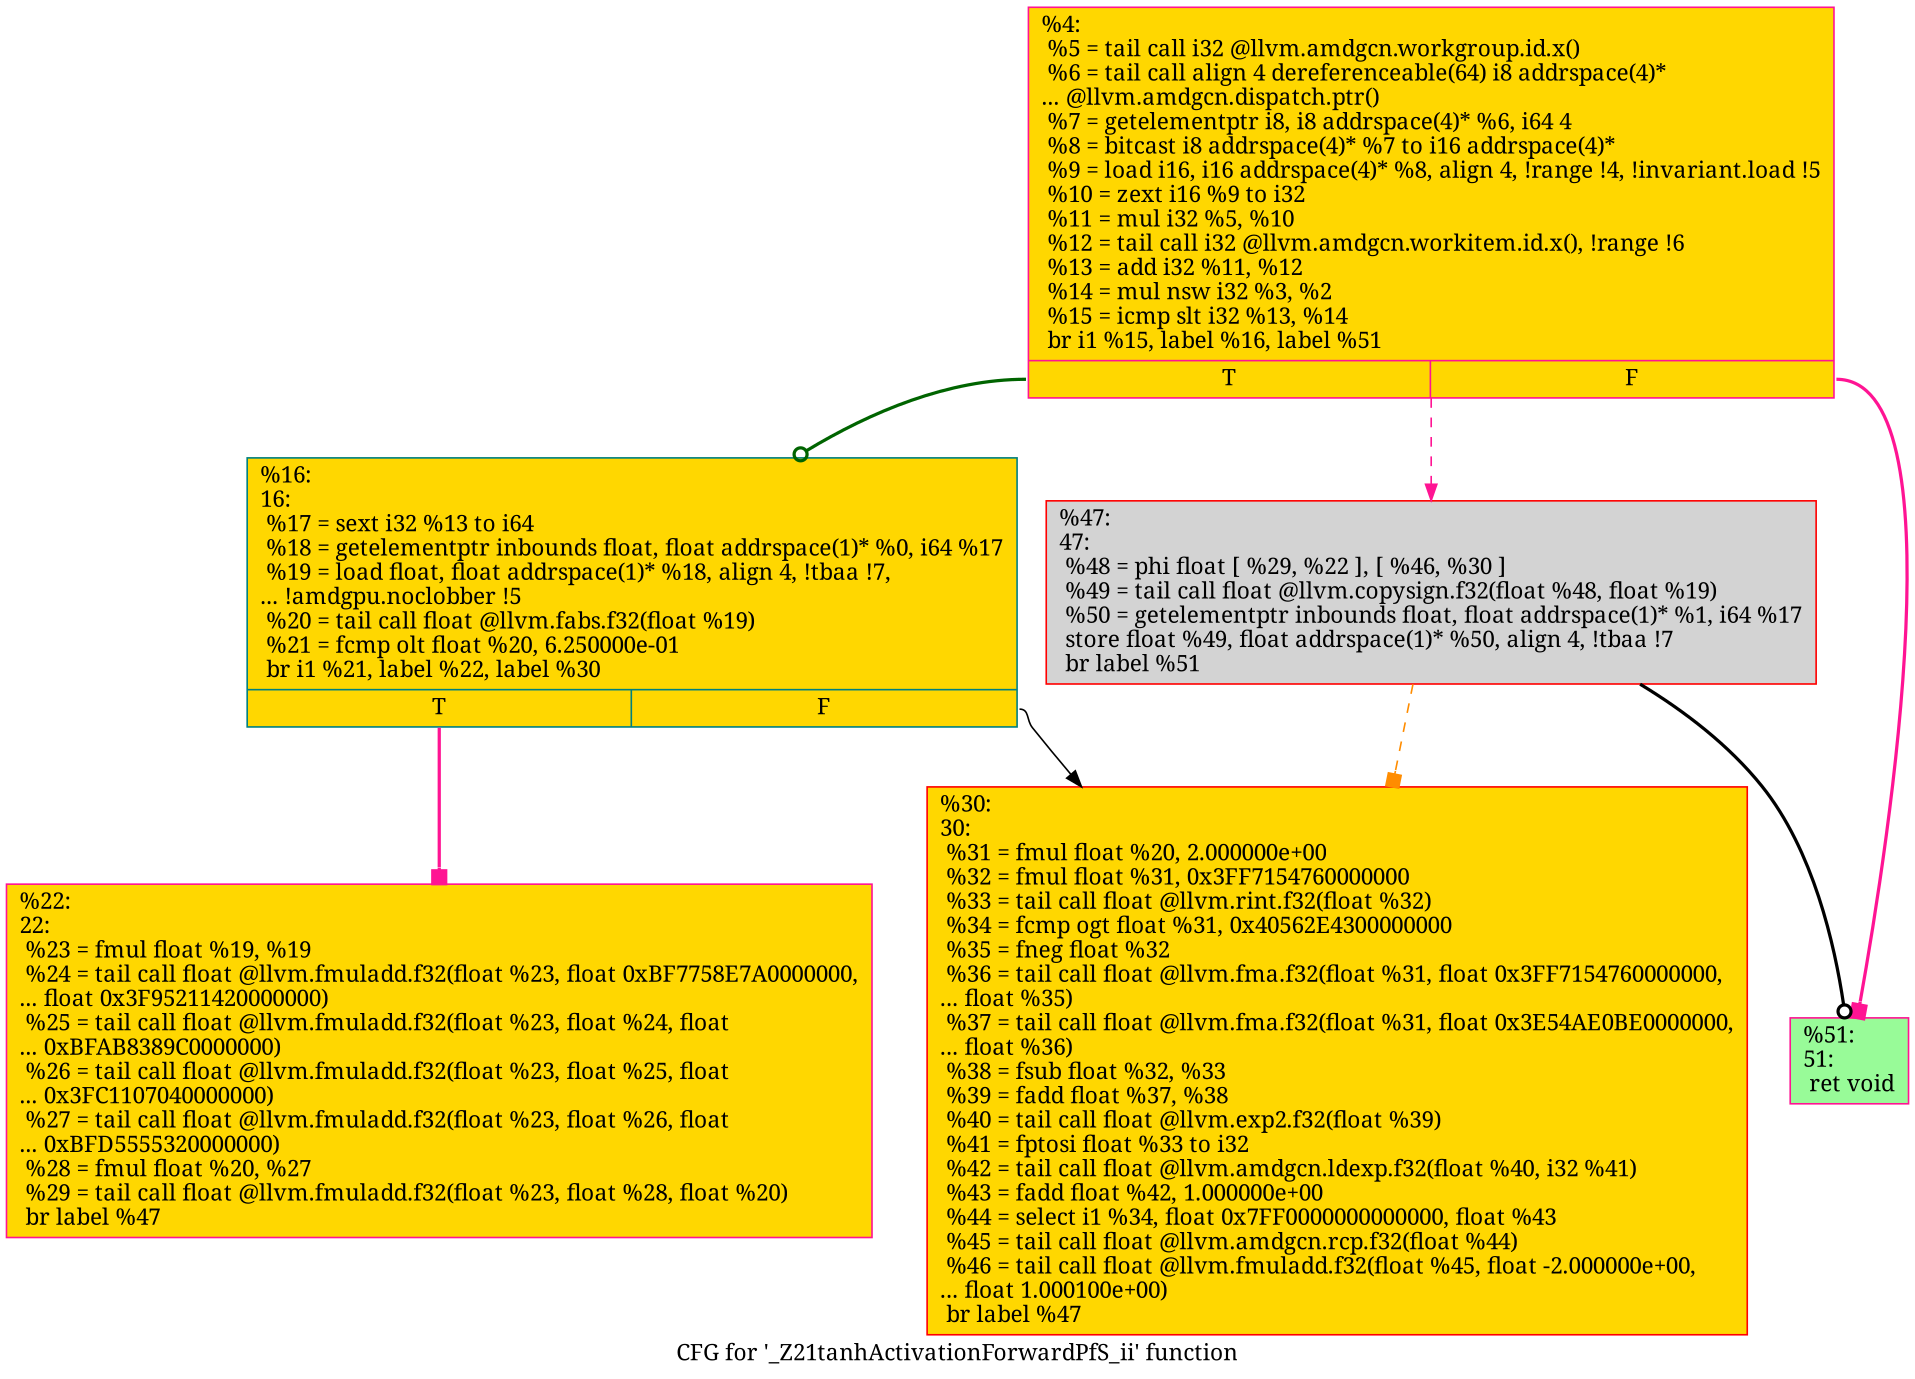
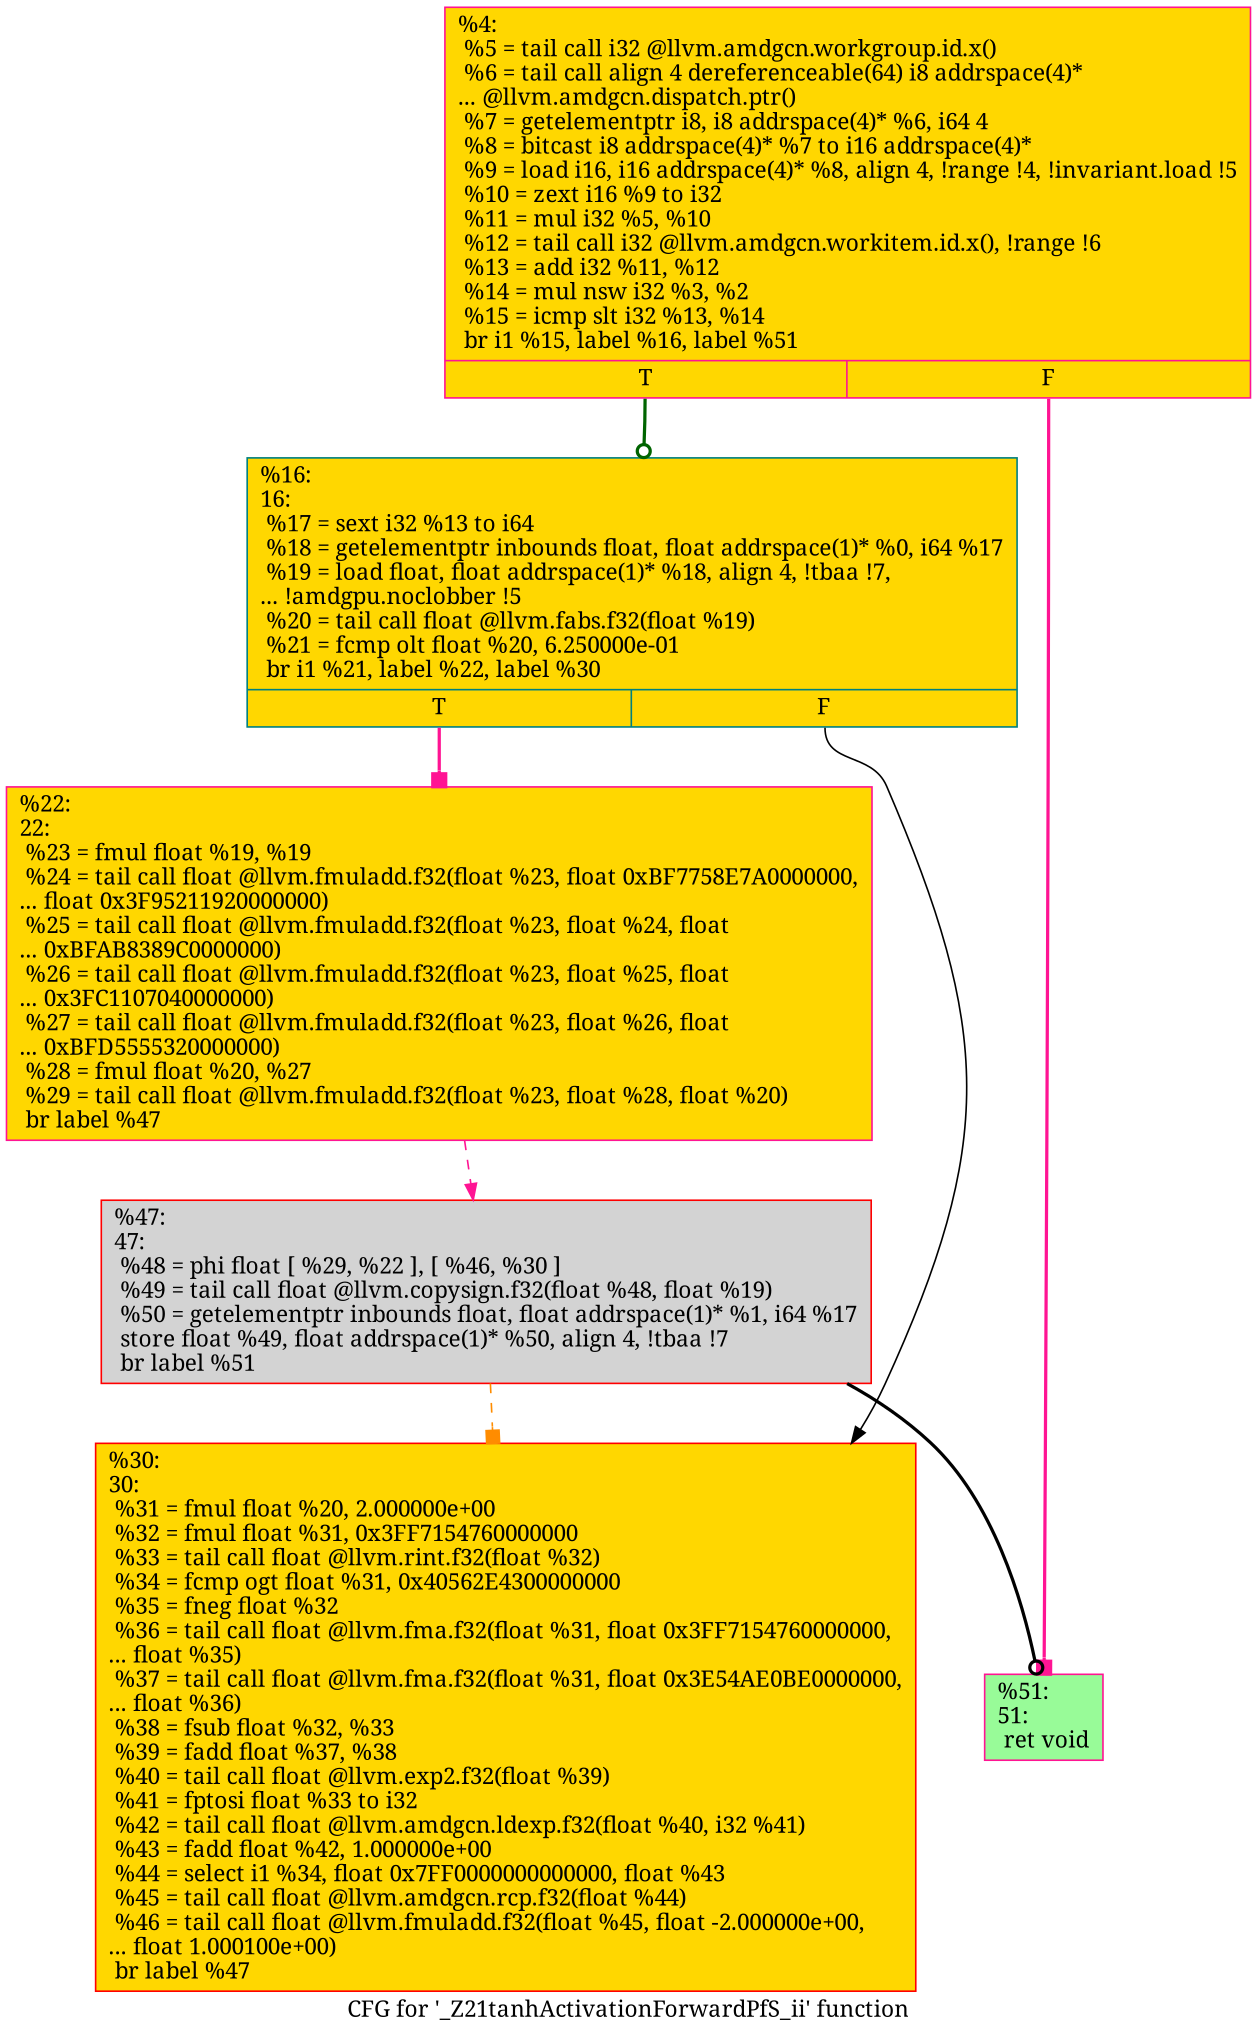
edge "%4:" -> "%47:": now "%22:" -> "%47:"
node "%22:": text "... float 0x3F95211420000000)" -> "... float 0x3F95211920000000)"
